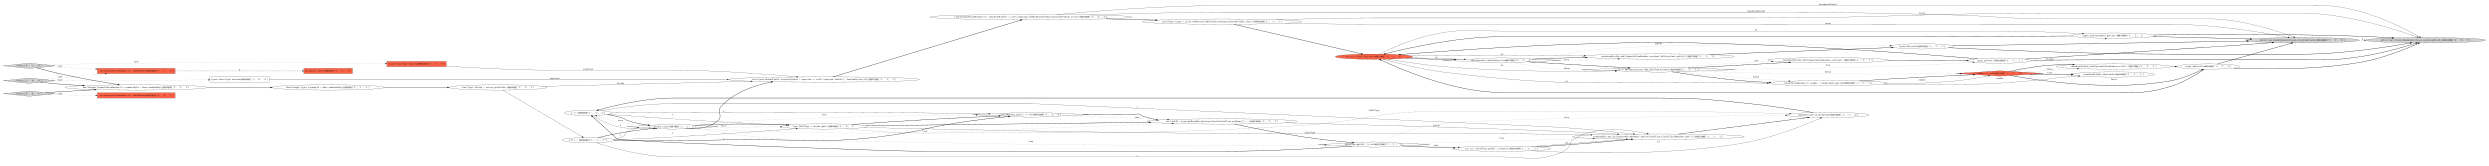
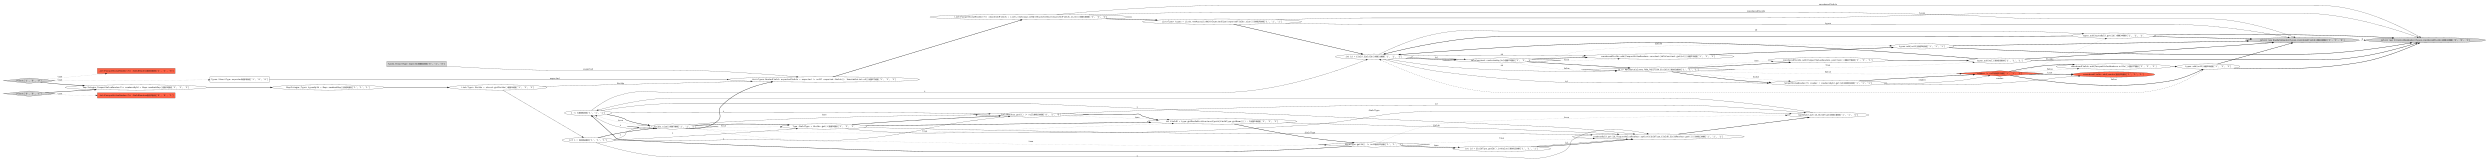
node "int id = field.fieldId()@@@21@@@['1', '1', '1']": fillcolor tomato -> white
node "Types.StructType expected@@@2@@@['0', '1', '0']": fillcolor tomato -> lightgray
node "struct['0', '1', '0']": removed
node "GroupType struct@@@2@@@['0', '0', '1']": removed
node "reorderedFields.add(reader)@@@33@@@['1', '1', '1']": fillcolor white -> tomato
edge "types.add(null)@@@38@@@['1', '1', '1']" -> "int id = field.fieldId()@@@21@@@['1', '1', '1']": style bold -> dashed
edge "typesById.put(id,fieldType)@@@14@@@['1', '1', '1']" -> "i += 1@@@8@@@['1', '1', '1']": style bold -> solid
edge "i < fields.size()@@@7@@@['1', '1', '1']" -> "fieldReaders.get(i) != null@@@10@@@['0', '1', '0']": style dotted -> solid
edge "i += 1@@@8@@@['1', '1', '1']" -> "Type fieldType = fields.get(i)@@@9@@@['1', '1', '1']": now "i += 1@@@8@@@['1', '1', '1']" -> "int id = field.fieldId()@@@21@@@['1', '1', '1']"
edge "Type fieldType = fields.get(i)@@@9@@@['1', '1', '1']" -> "typesById.put(id,fieldType)@@@14@@@['1', '1', '1']": style dashed -> solid
edge "int i = 0@@@6@@@['1', '1', '1']" -> "fieldReaders.get(i) != null@@@10@@@['0', '1', '0']": style bold -> solid
edge "int id = fieldType.getId().intValue()@@@12@@@['1', '1', '1']" -> "typesById.put(id,fieldType)@@@14@@@['1', '1', '1']": now "fieldReaders.get(i) != null@@@10@@@['0', '1', '0']" -> "typesById.put(id,fieldType)@@@14@@@['1', '1', '1']"
